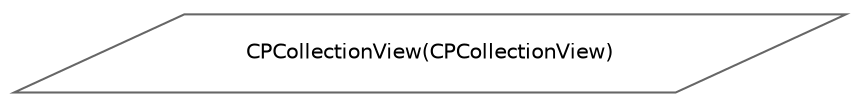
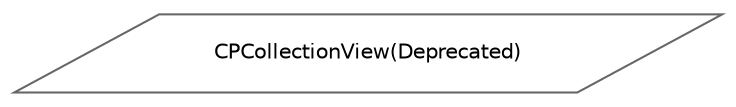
node "CPCollectionView(CPCollectionView)": label "CPCollectionView(CPCollectionView)" -> "CPCollectionView(Deprecated)"
